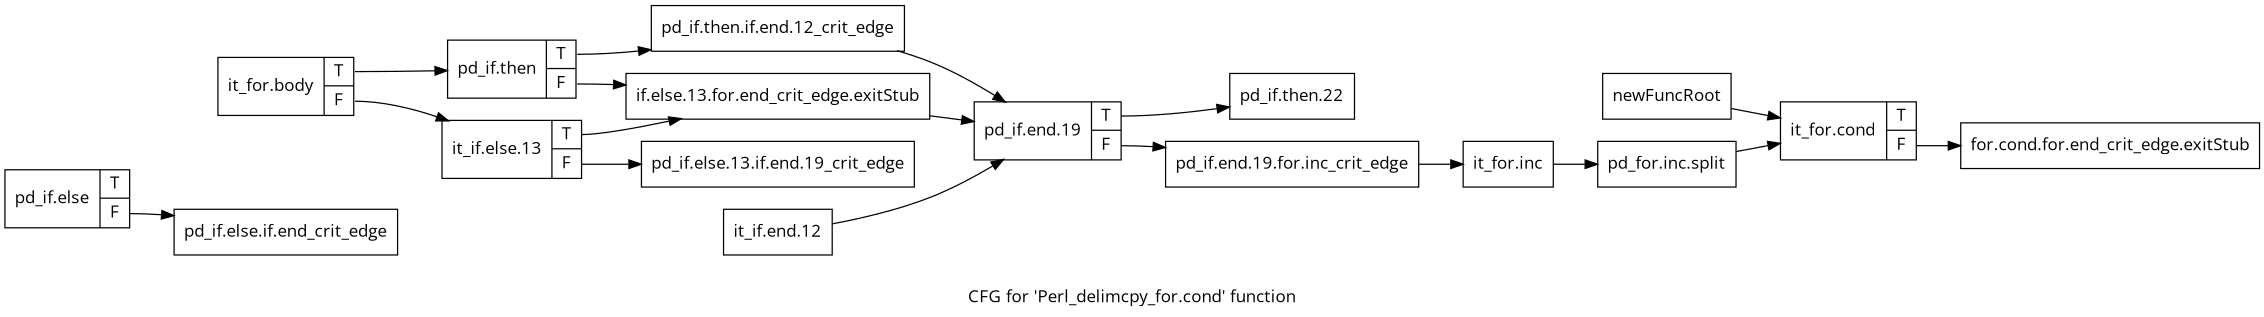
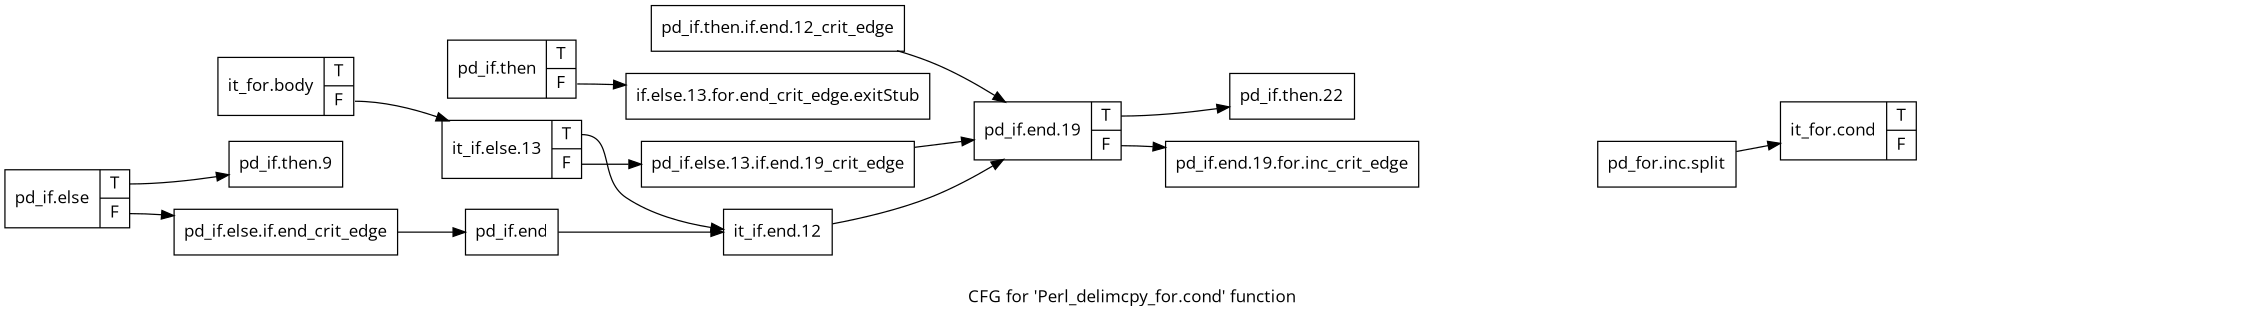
edge "pd_if.then" -> "pd_if.then.if.end.12_crit_edge": removed
edge "it_for.body" -> "pd_if.then": removed
node "newFuncRoot": removed
edge "if.else.13.for.end_crit_edge.exitStub" -> "pd_if.end.19": now "pd_if.else.13.if.end.19_crit_edge" -> "pd_if.end.19"
edge "it_if.else.13" -> "if.else.13.for.end_crit_edge.exitStub": now "it_if.else.13" -> "it_if.end.12"
node "for.cond.for.end_crit_edge.exitStub": removed
node "pd_if.then.9": added
node "it_for.inc": removed
node "pd_if.end": added
